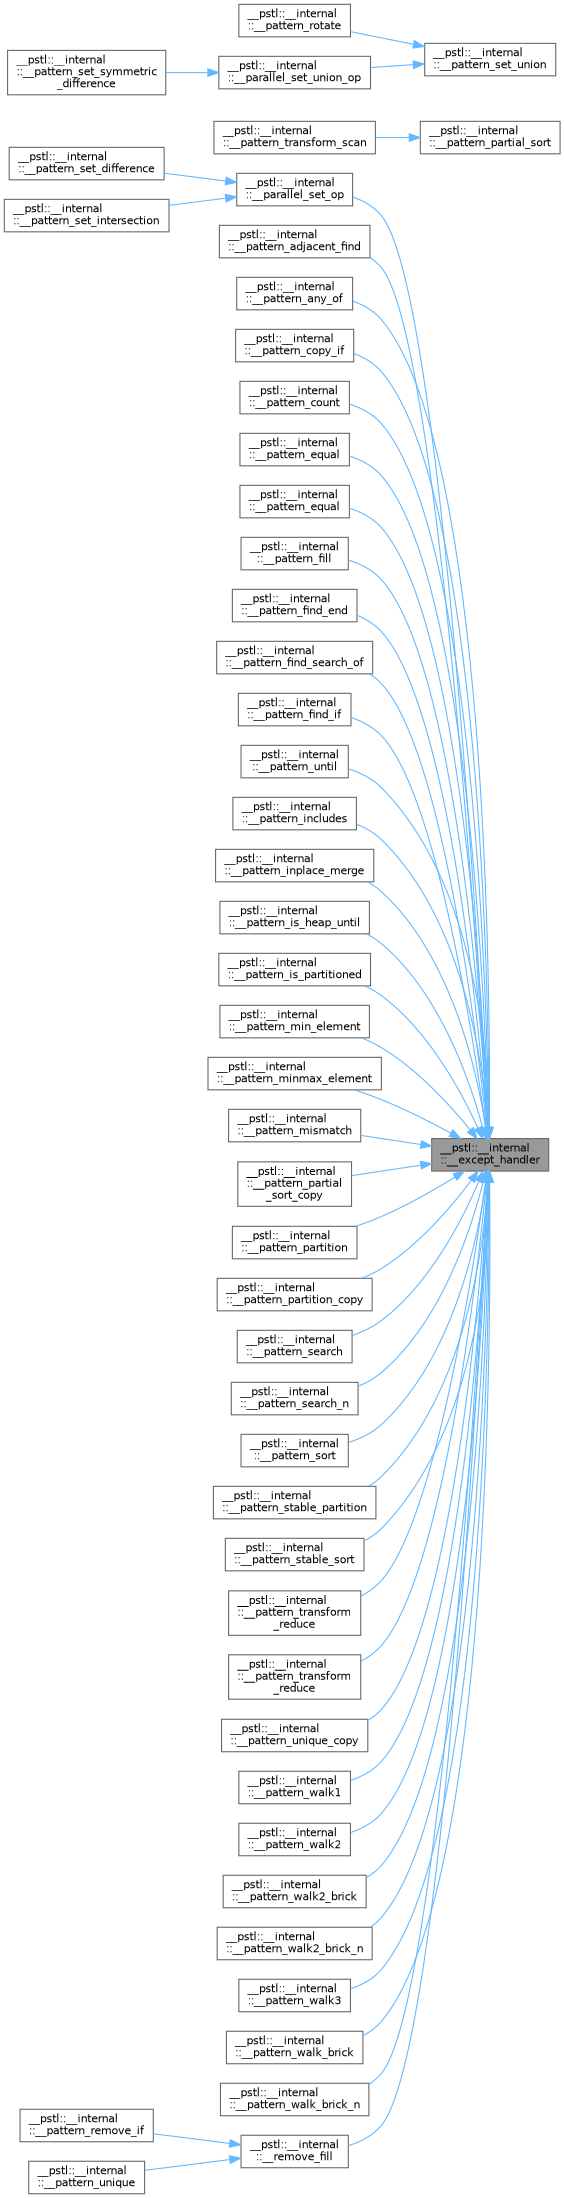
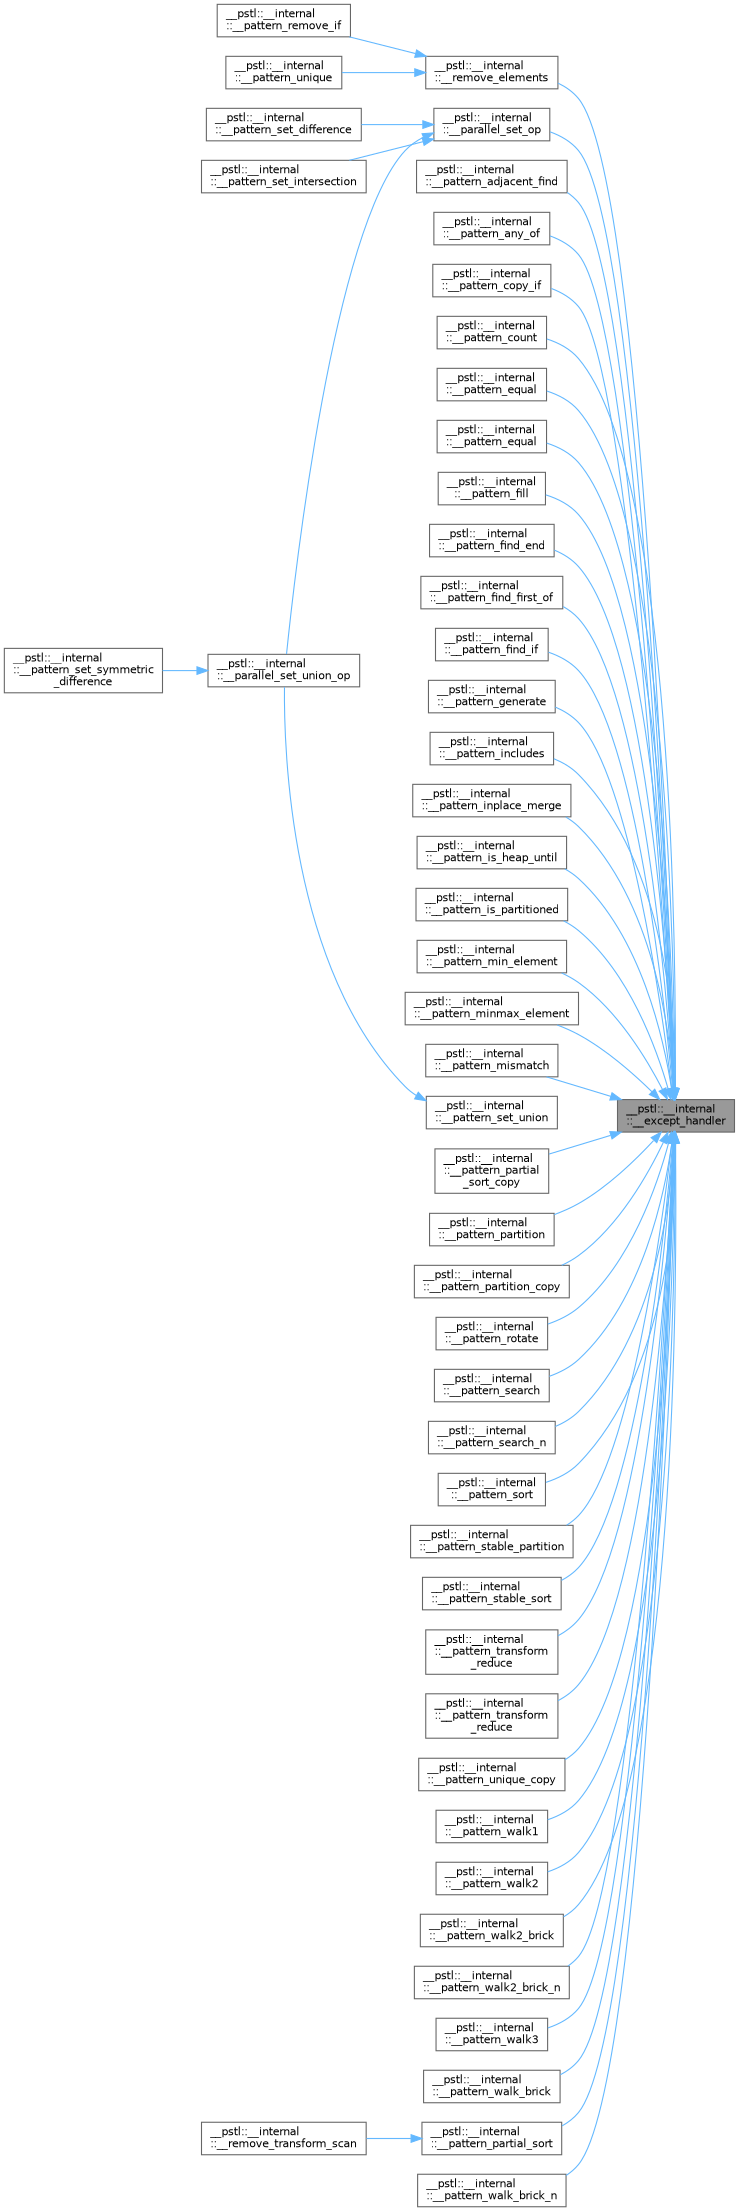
edge "__pstl::__internal ::__pattern_rotate" -> "__pstl::__internal ::__pattern_set_union": now "__pstl::__internal ::__pattern_rotate" -> "__pstl::__internal ::__except_handler"
node "__pstl::__internal ::__pattern_transform_scan": label "__pstl::__internal ::__pattern_transform_scan" -> "__pstl::__internal ::__remove_transform_scan"
edge "__pstl::__internal ::__parallel_set_union_op" -> "__pstl::__internal ::__parallel_set_op": added
node "__pstl::__internal ::__pattern_find_search_of": label "__pstl::__internal ::__pattern_find_search_of" -> "__pstl::__internal ::__pattern_find_first_of"
node "__pstl::__internal ::__pattern_until": label "__pstl::__internal ::__pattern_until" -> "__pstl::__internal ::__pattern_generate"
edge "__pstl::__internal ::__pattern_partial_sort" -> "__pstl::__internal ::__except_handler": added
node "__pstl::__internal ::__remove_fill": label "__pstl::__internal ::__remove_fill" -> "__pstl::__internal ::__remove_elements"
